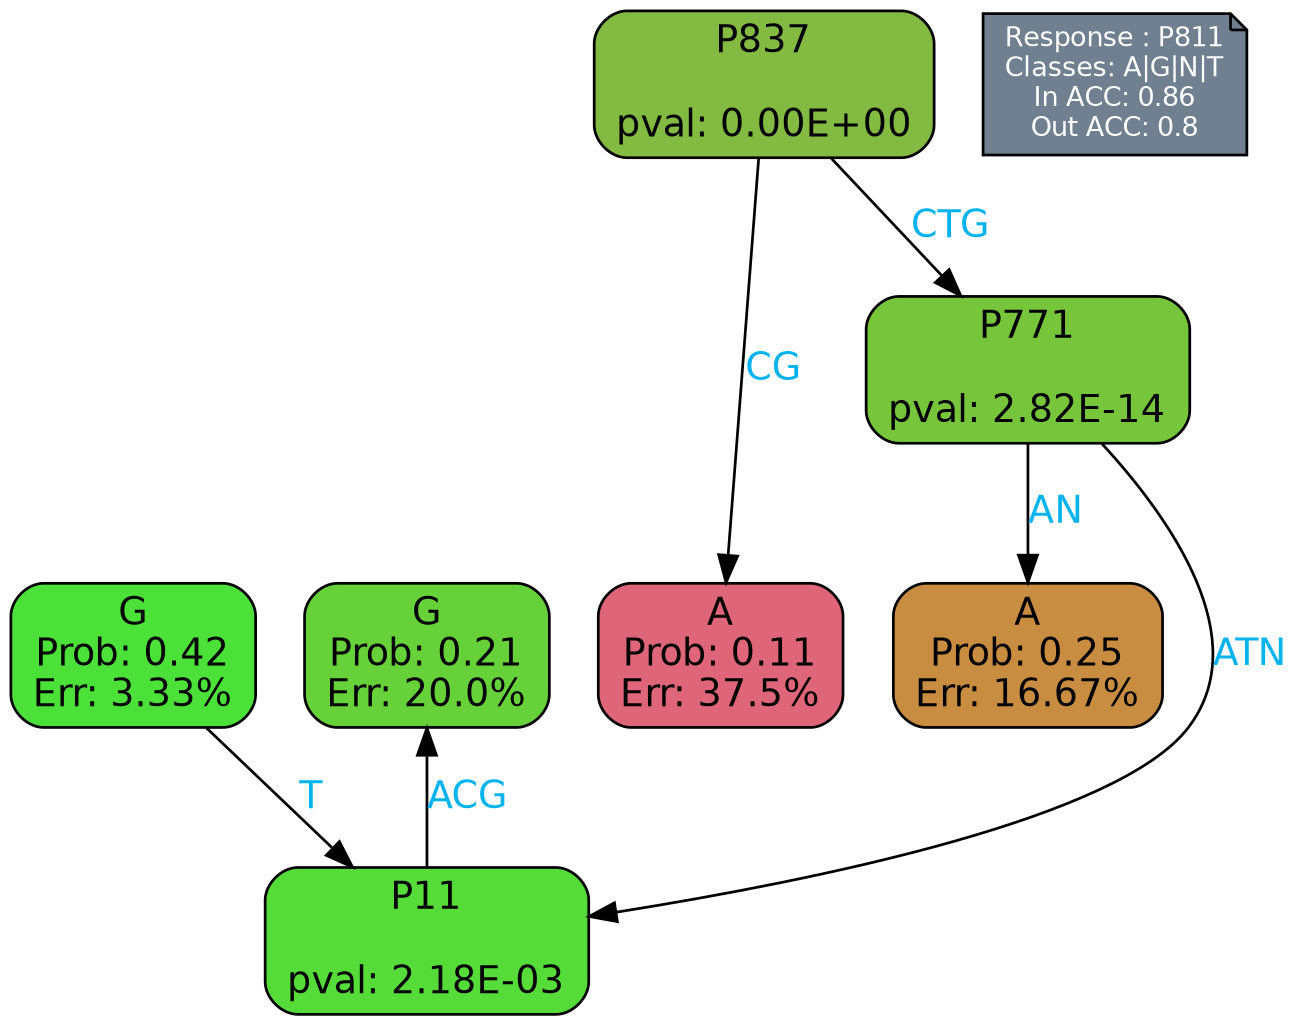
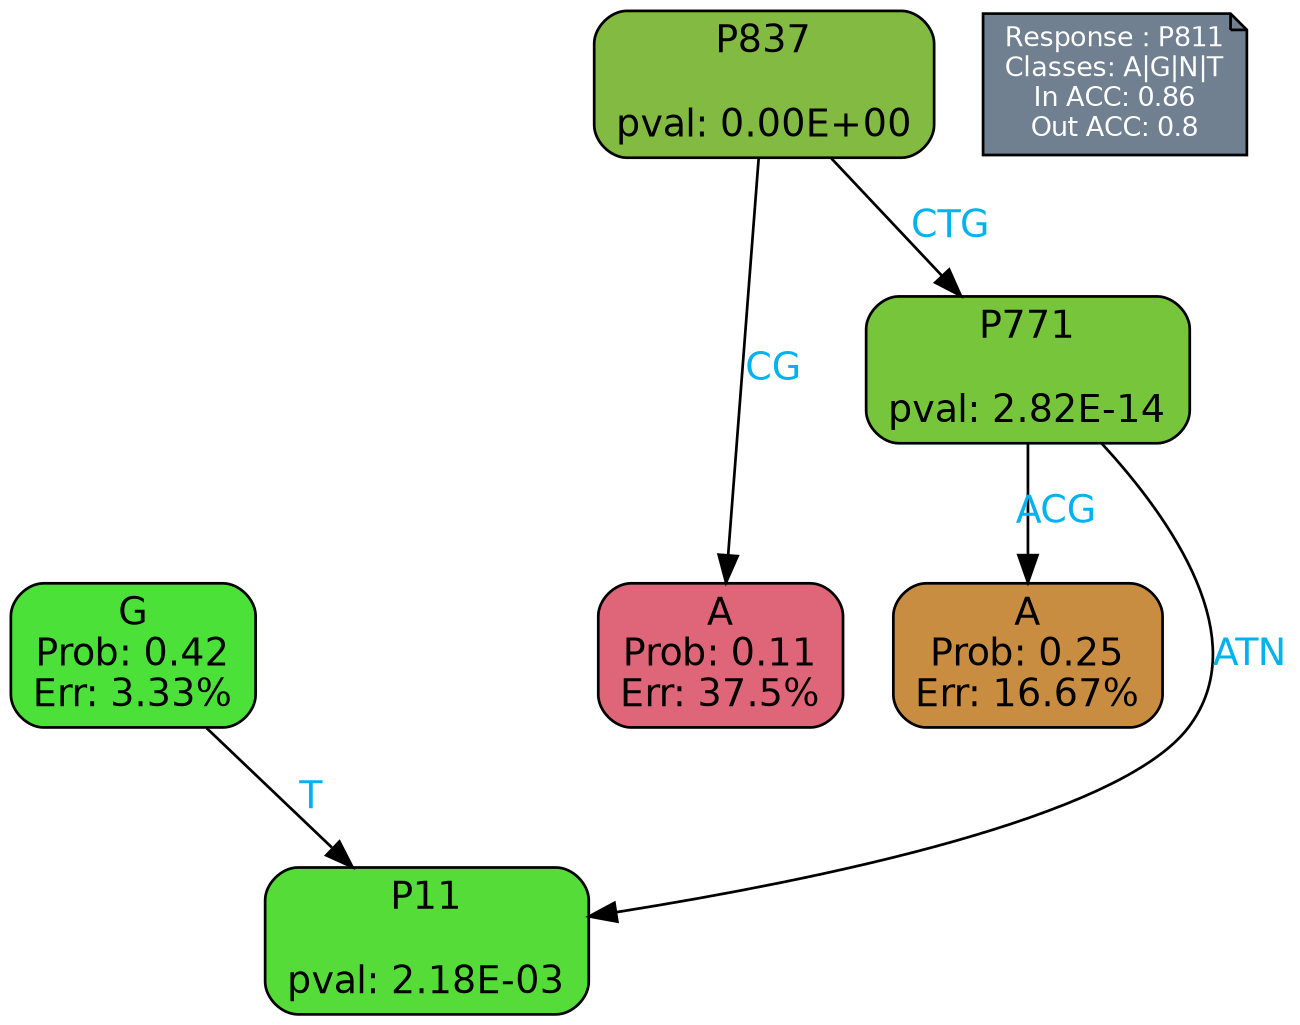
edge "P771 pval: 2.82E-14" -> "A Prob: 0.25 Err: 16.67%": label "AN" -> "ACG"
node "G Prob: 0.21 Err: 20.0%": removed
